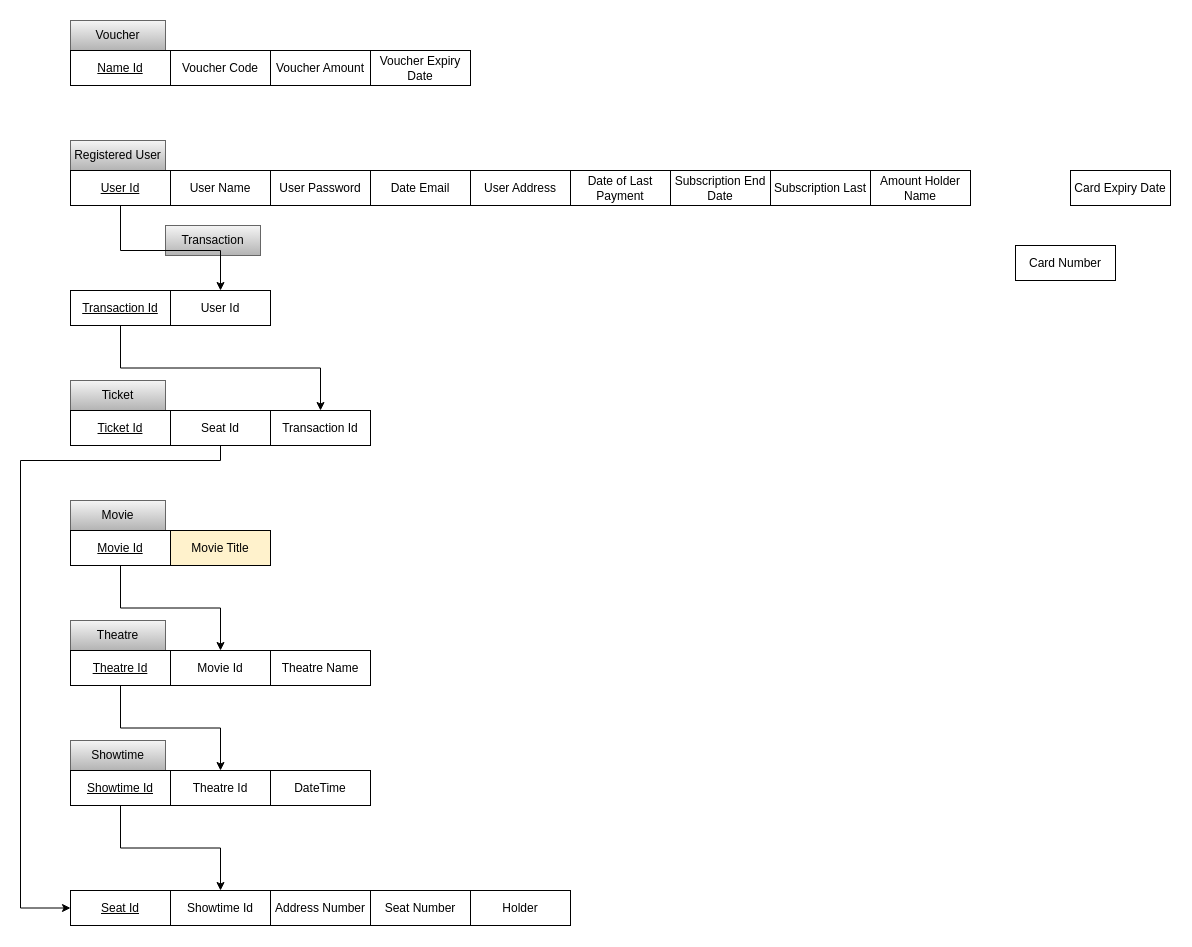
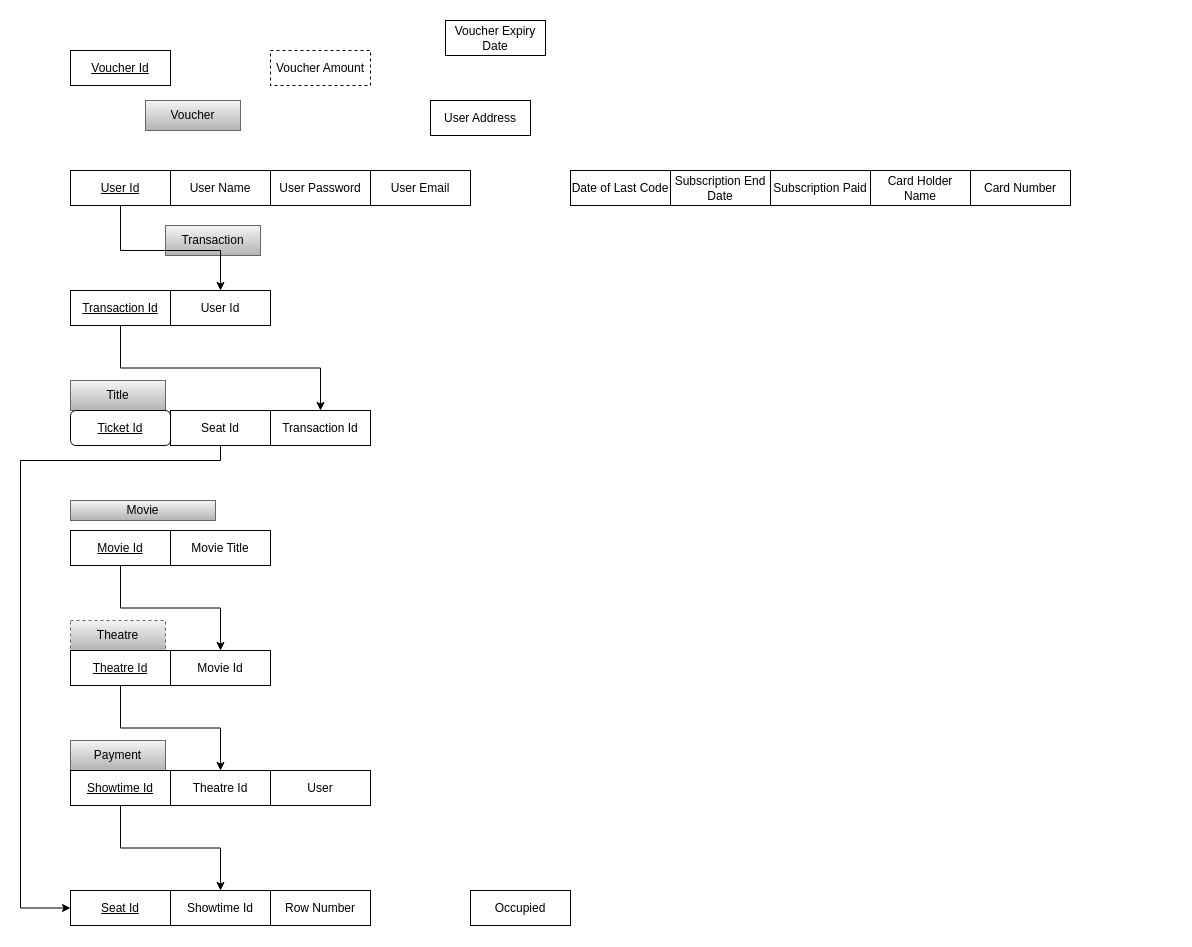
node "Voucher": moved (118, 36) -> (193, 116)
node "Voucher Code": removed
node "Voucher Amount": style solid -> dashed
node "Voucher Expiry Date": moved (421, 68) -> (496, 38)
node "Name Id": label "Name Id" -> "Voucher Id"
node "Registered User": removed
node "User Address": moved (521, 188) -> (481, 118)
node "Card Expiry Date": removed
node "Date Email": label "Date Email" -> "User Email"
node "Date of Last Payment": label "Date of Last Payment" -> "Date of Last Code"
node "Subscription Last": label "Subscription Last" -> "Subscription Paid"
node "Amount Holder Name": label "Amount Holder Name" -> "Card Holder Name"
node "Card Number": moved (1066, 263) -> (1021, 188)
node "Ticket": label "Ticket" -> "Title"
node "Ticket Id": shape rectangle -> rounded rectangle
node "Movie": size 95x30 -> 145x20
node "Movie Title": fillcolor #fff2cc -> #ffffff
node "Theatre": style solid -> dashed
node "Theatre Name": removed
node "Showtime": label "Showtime" -> "Payment"
node "DateTime": label "DateTime" -> "User"
node "Seat Number": removed
node "Address Number": label "Address Number" -> "Row Number"
node "Holder": label "Holder" -> "Occupied"
